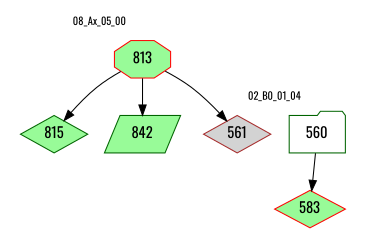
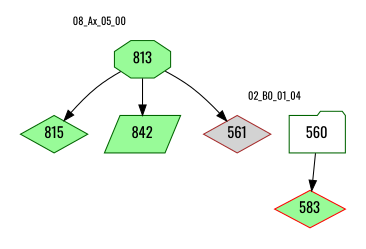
node "813": color red -> darkgreen
